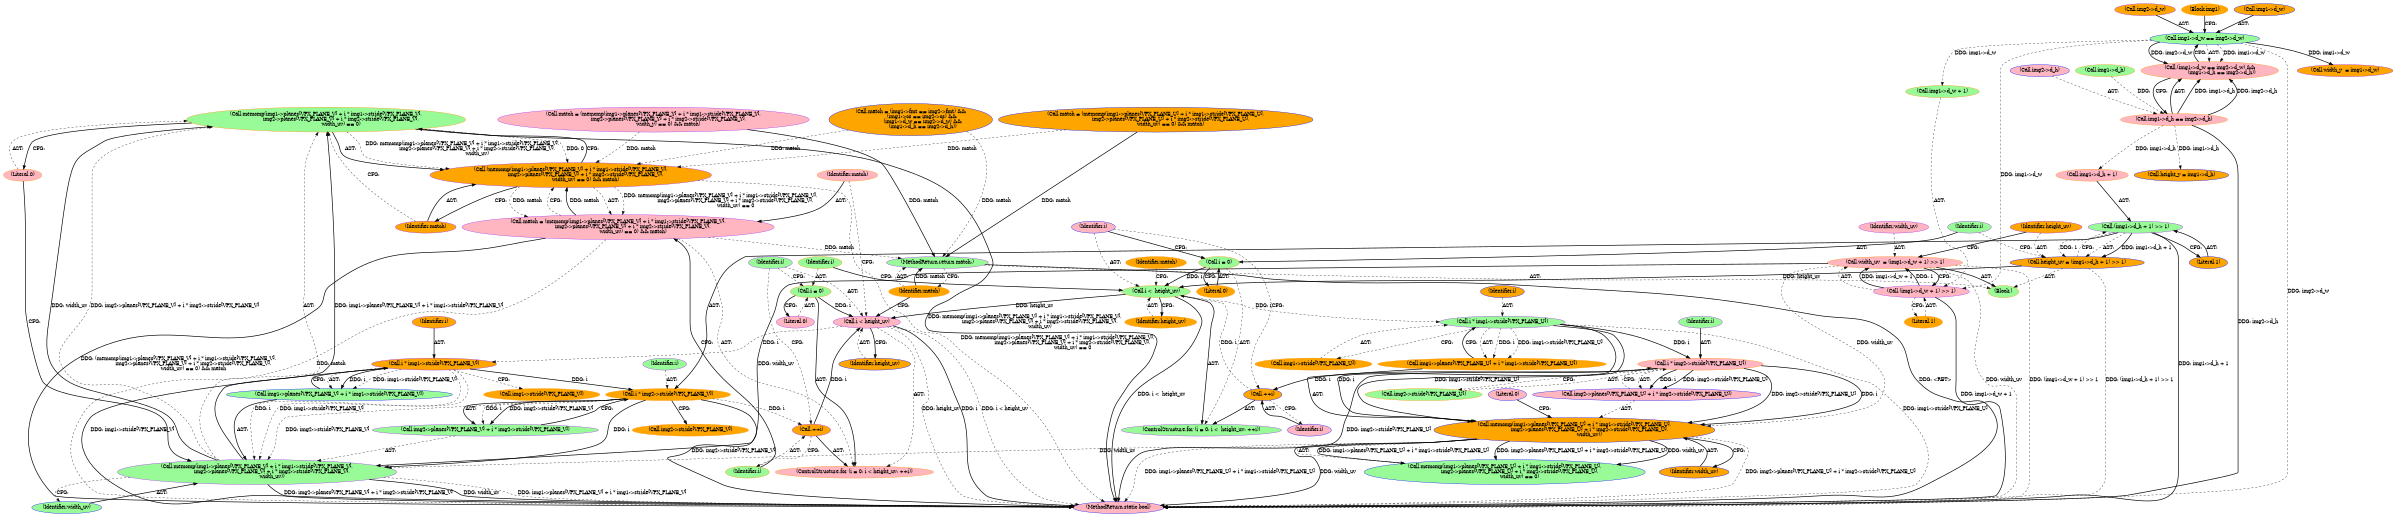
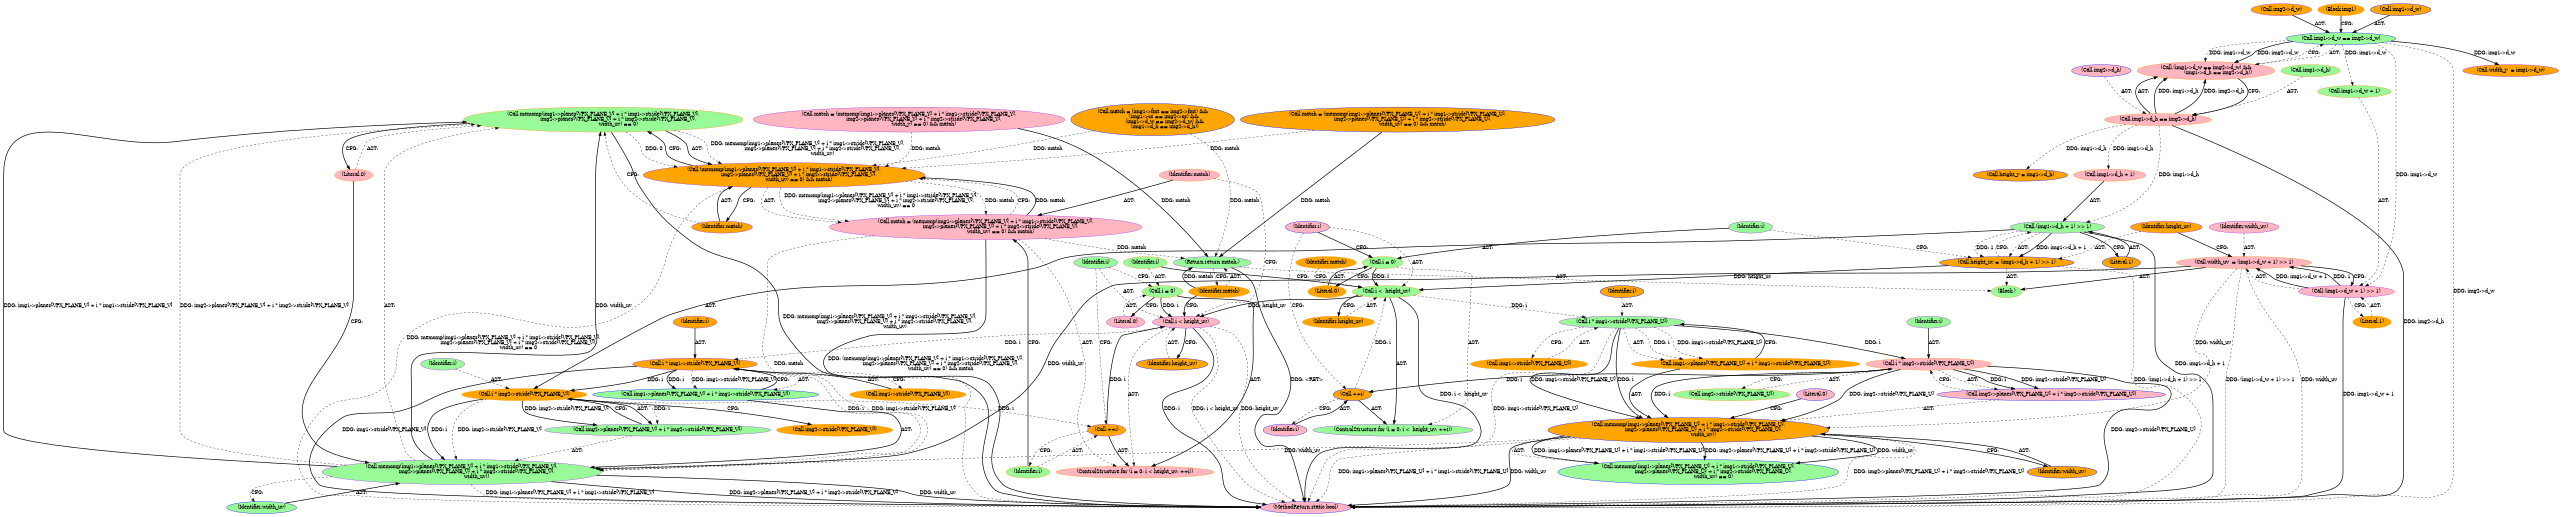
edge "(Call,(img1->d_w == img2->d_w) && (img1->d_h == img2->d_h))" -> "(Call,img1->d_w == img2->d_w)": style bold -> dashed
edge "(Call,img1->d_h)" -> "(Call,img1->d_h == img2->d_h)": label "DDG: " -> "AST: "
edge "(Call,img1->d_h == img2->d_h)" -> "(Call,(img1->d_h + 1) >> 1)": added, label "DDG: img1->d_h"
node "(MethodReturn,return match;)": label "(MethodReturn,return match;)" -> "(Return,return match;)"
edge "(Call,img1->stride[VPX_PLANE_V])" -> "(Call,i * img1->stride[VPX_PLANE_V])": added, label "AST:"
edge "(Call,i * img2->stride[VPX_PLANE_V])" -> "(MethodReturn,static bool)": removed, label "DDG: img2->stride[VPX_PLANE_V]"
